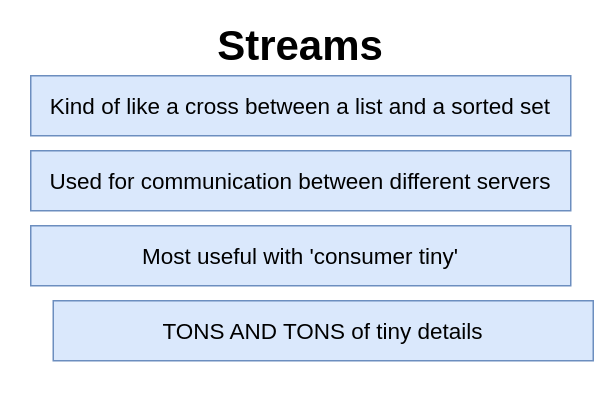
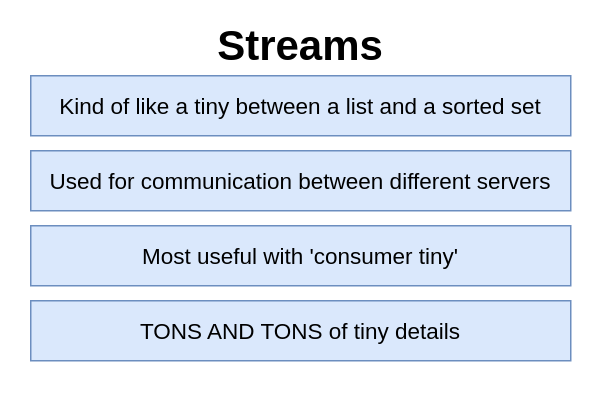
node "Kind of like a cross between a list and a sorted set": label "Kind of like a cross between a list and a sorted set" -> "Kind of like a tiny between a list and a sorted set"
node "TONS AND TONS of tiny details": moved (323, 331) -> (301, 331)
